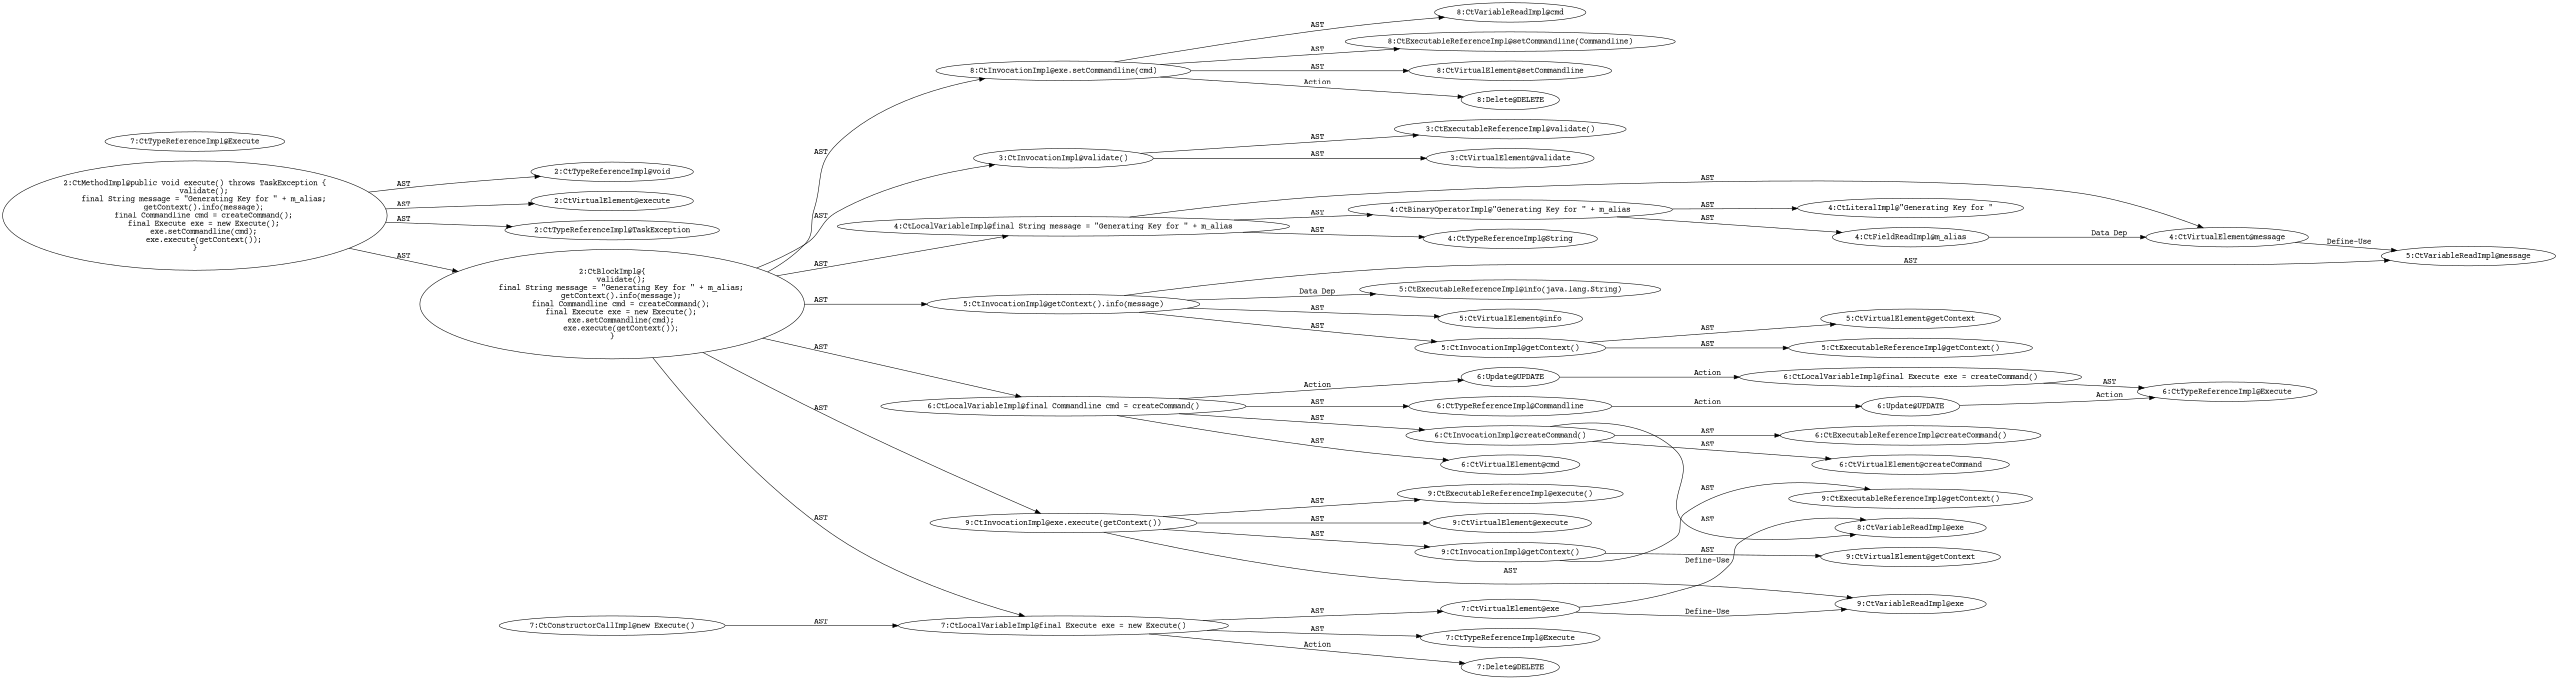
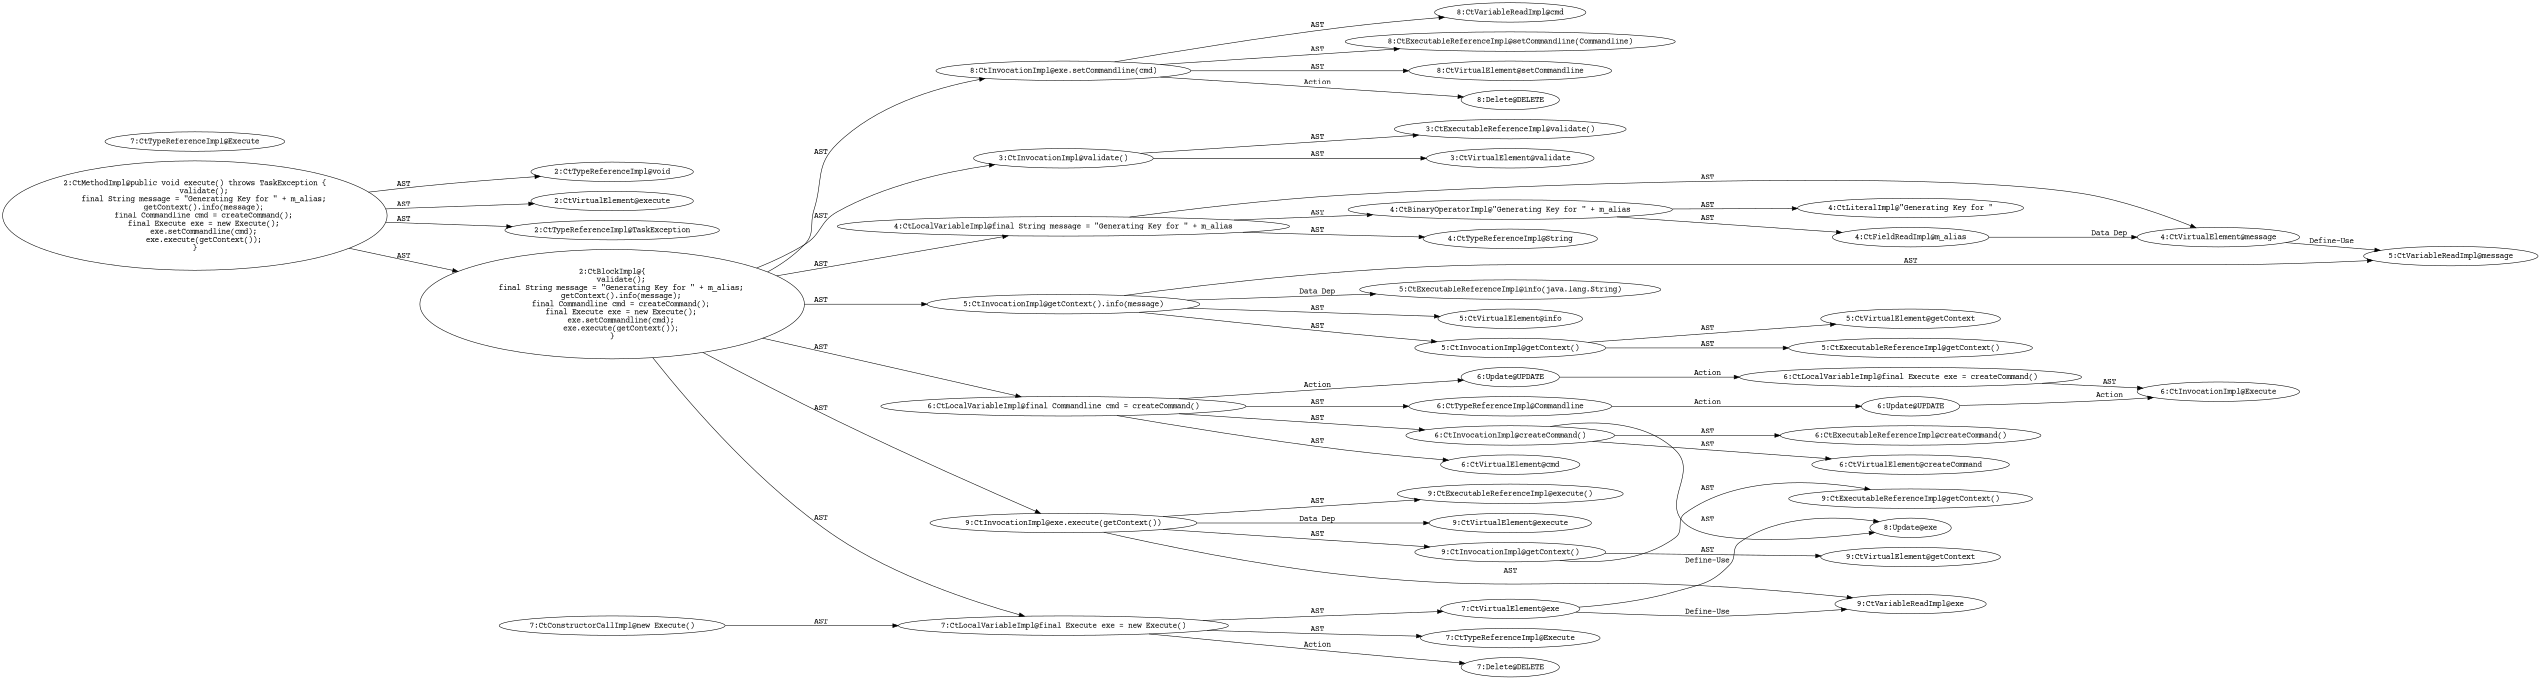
node "6:CtTypeReferenceImpl@Execute": label "6:CtTypeReferenceImpl@Execute" -> "6:CtInvocationImpl@Execute"
edge "9:CtInvocationImpl@exe.execute(getContext())" -> "9:CtVirtualElement@execute": label "AST" -> "Data Dep"
node "8:CtVariableReadImpl@exe": label "8:CtVariableReadImpl@exe" -> "8:Update@exe"
